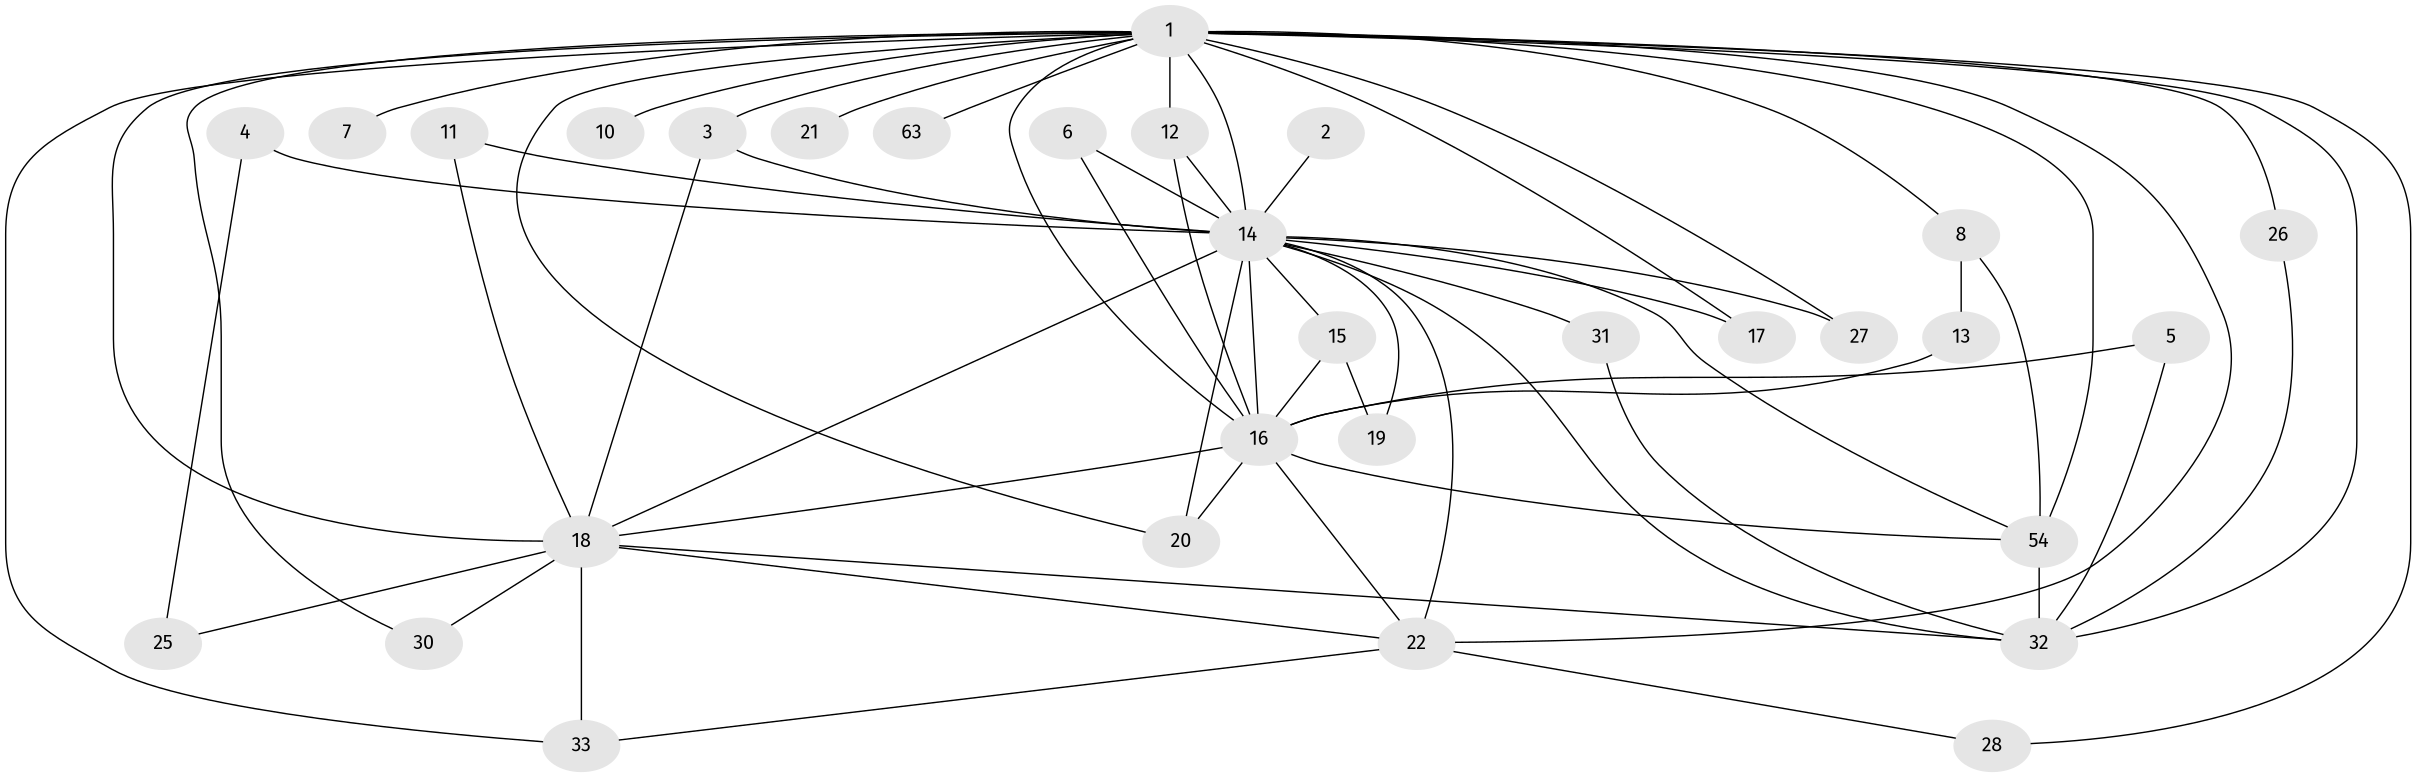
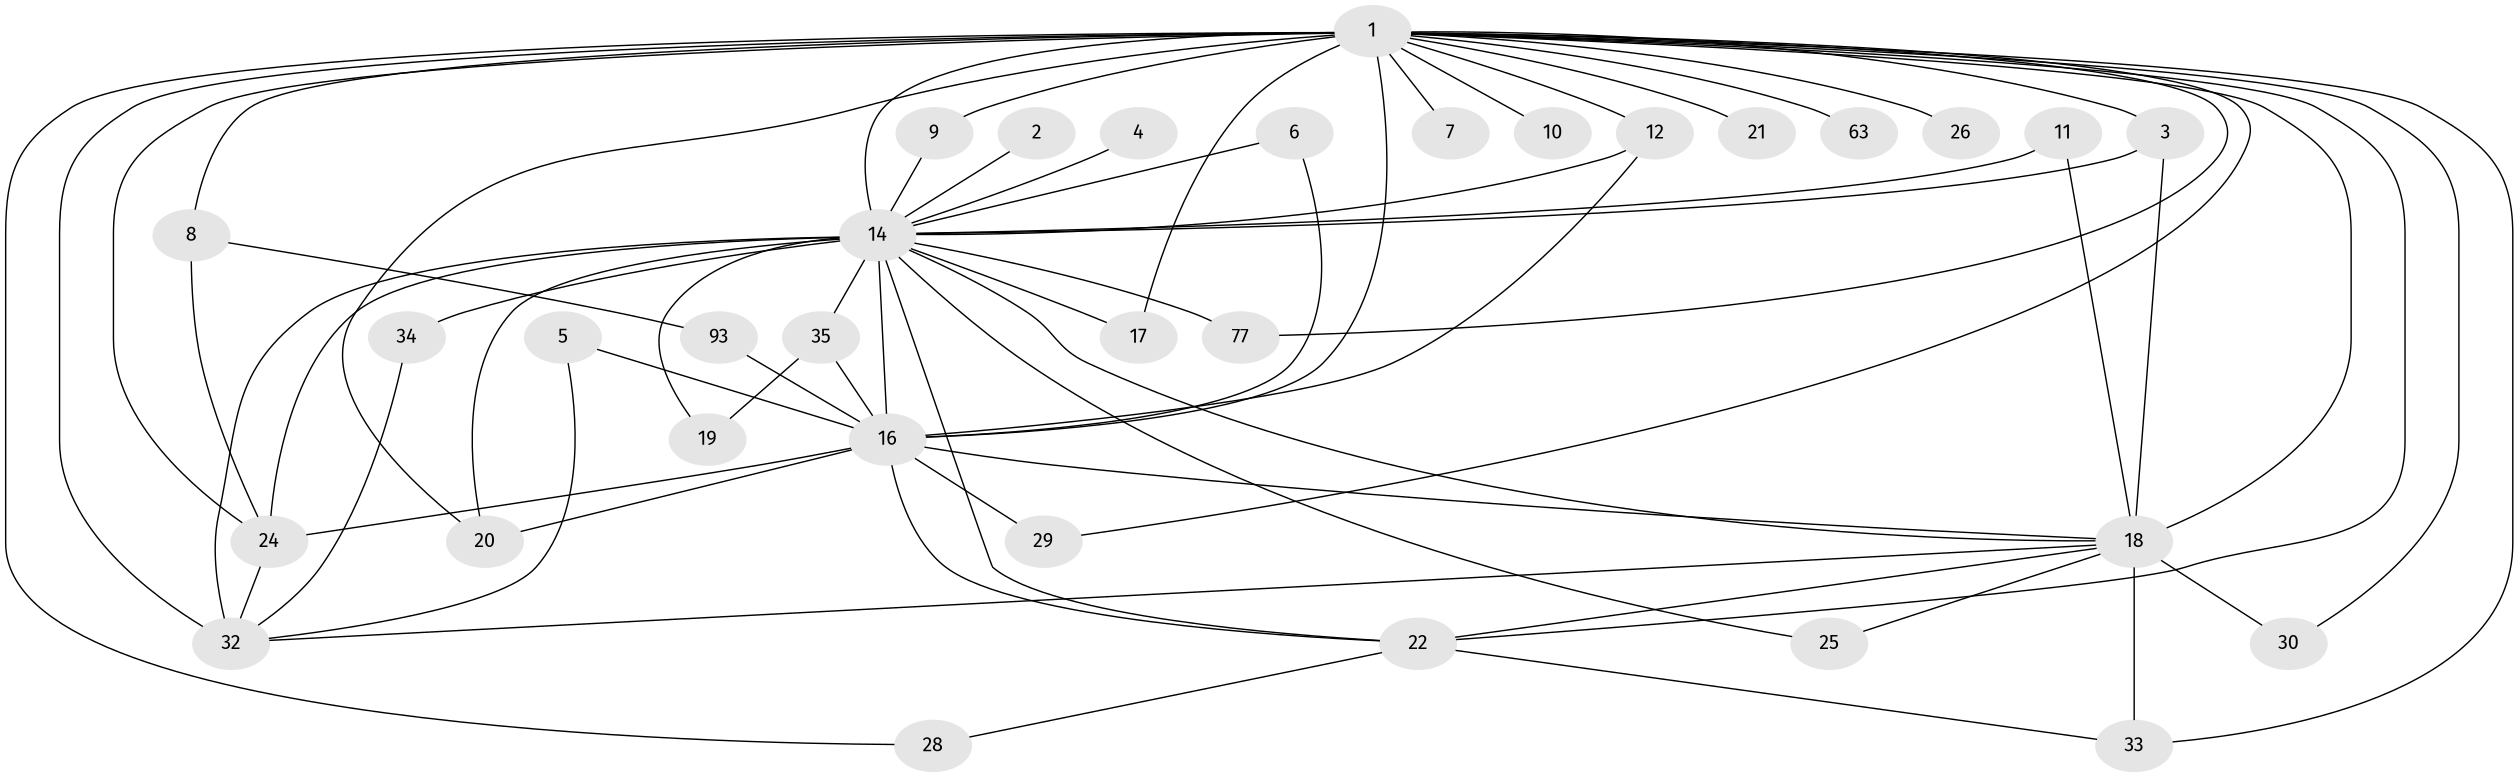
node "9": added
node "15": label "15" -> "35"
node "31": label "31" -> "34"
node "27": label "27" -> "77"
node "13": label "13" -> "93"
edge "4" -- "25": now "14" -- "25"
edge "26" -- "32": removed
node "29": added
node "54": label "54" -> "24"
